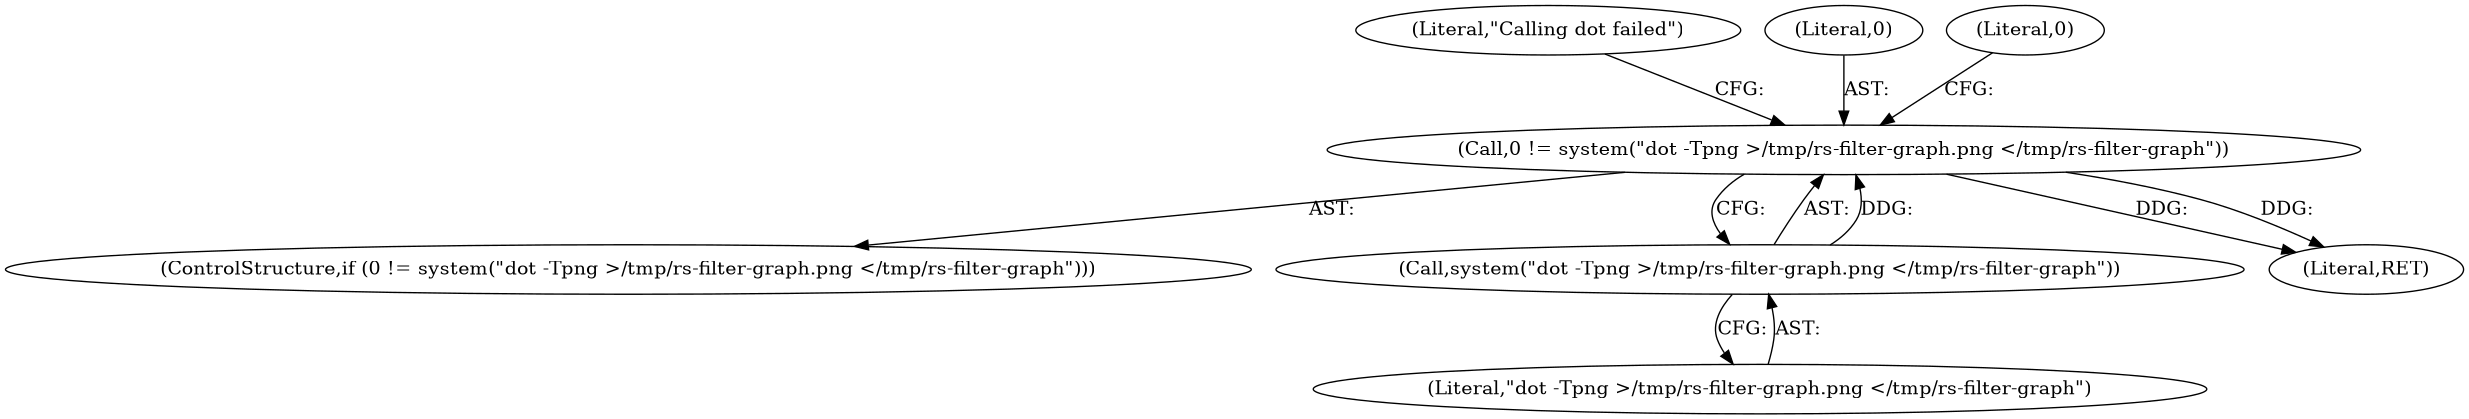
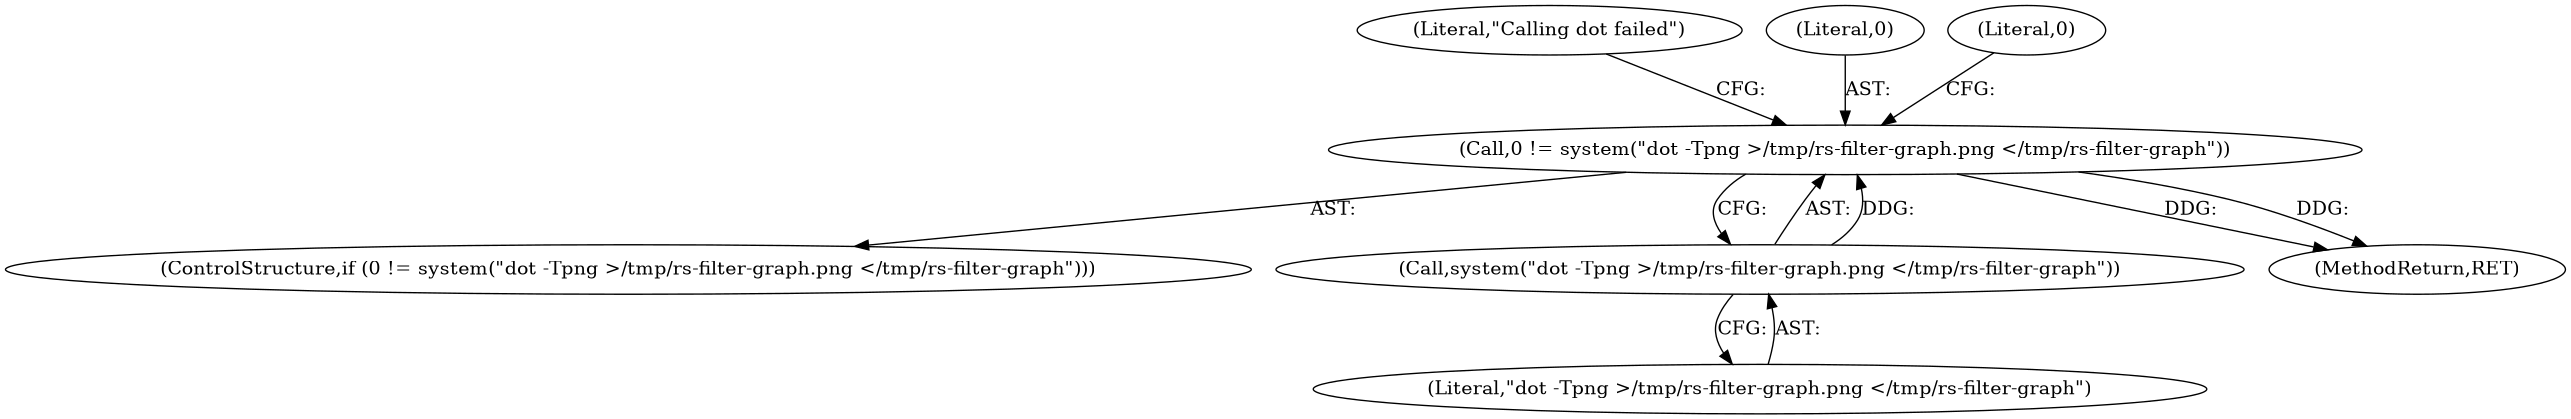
node "(Literal,RET)": label "(Literal,RET)" -> "(MethodReturn,RET)"
